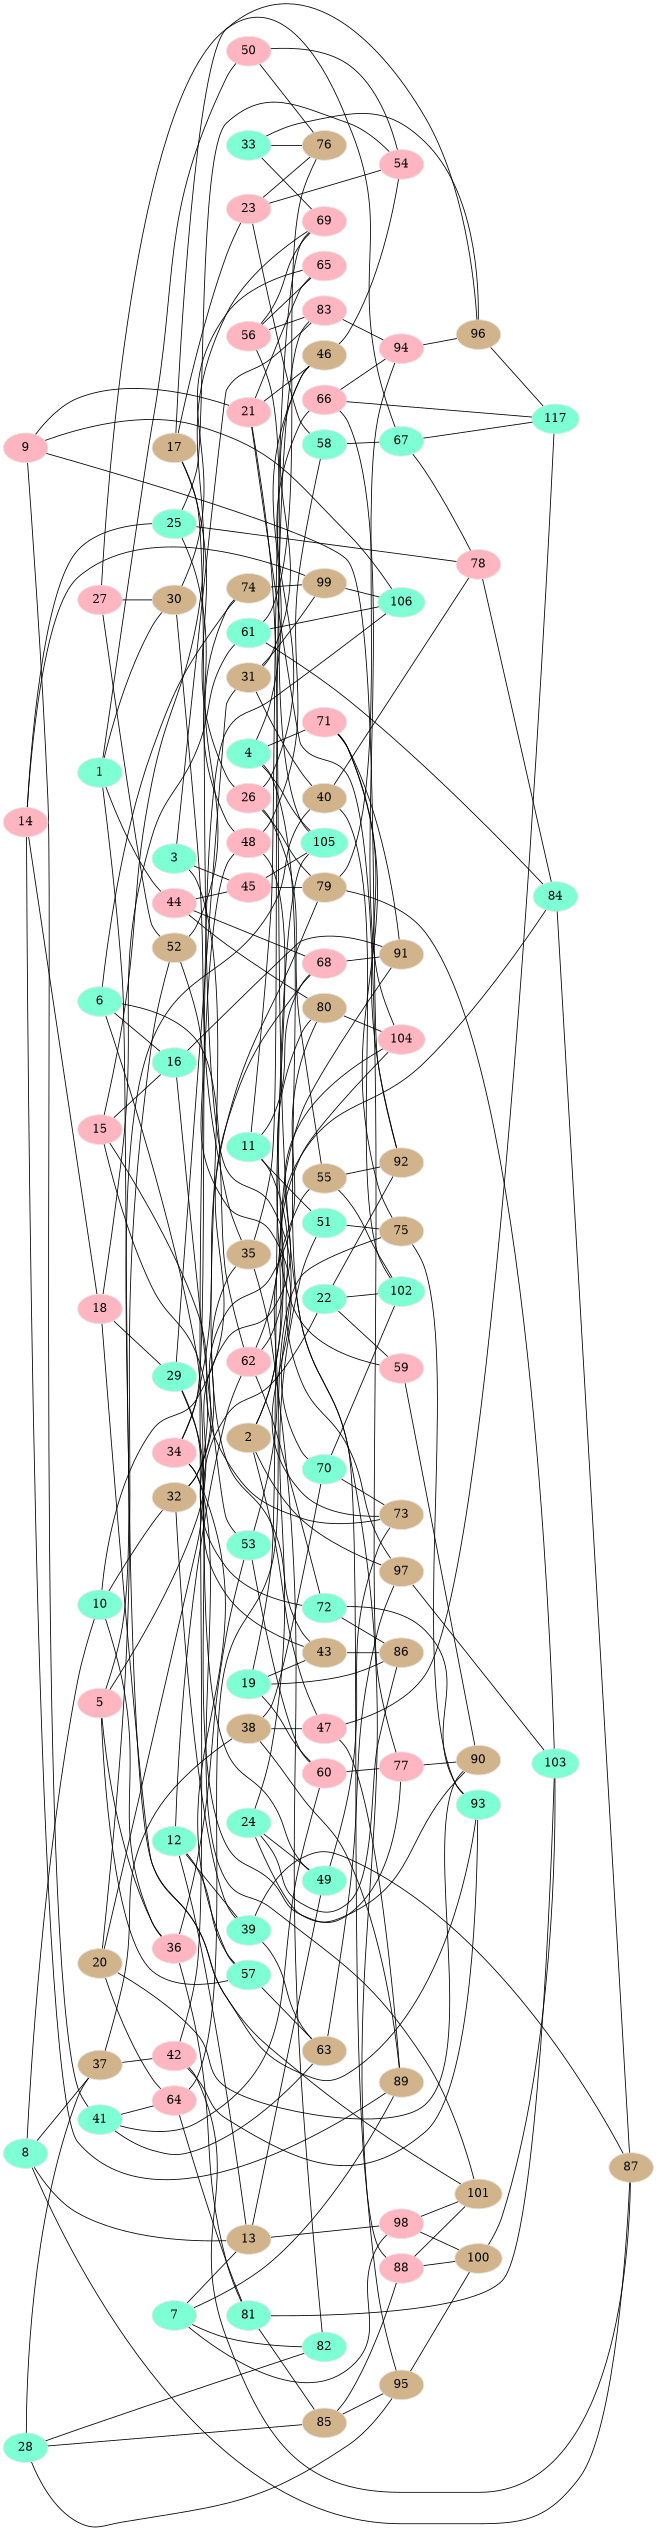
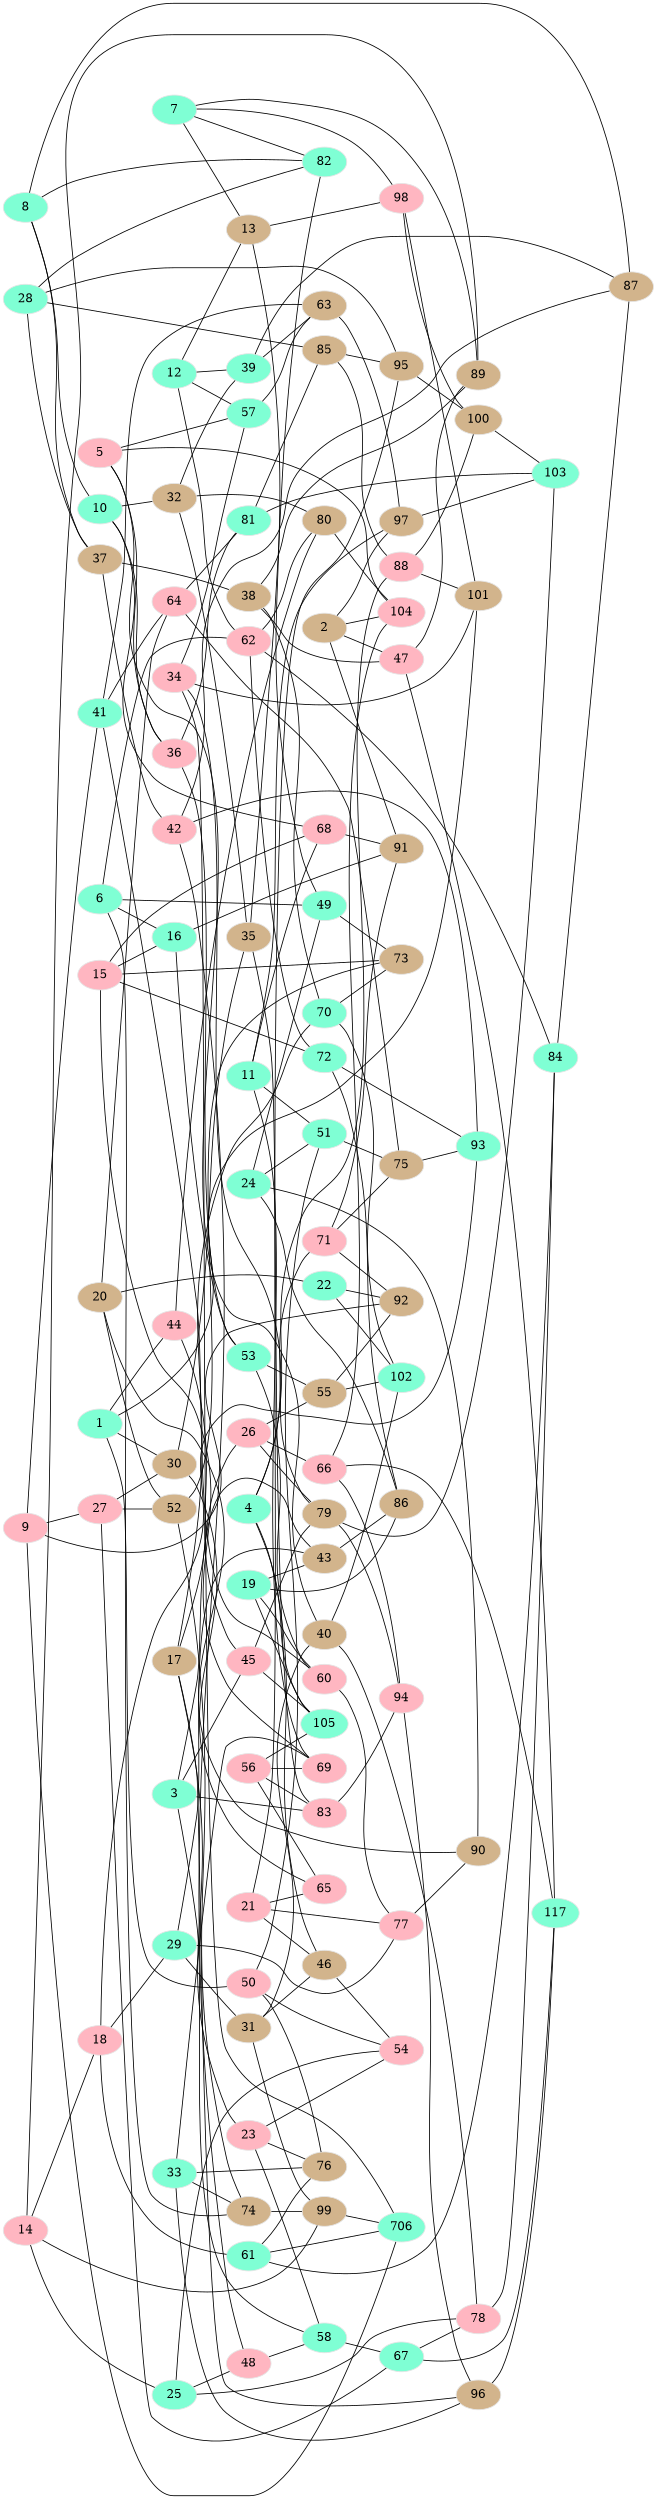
edge "21" -- "9": now "27" -- "9"
node "106": label "106" -> "706"
edge "44" -- "68": now "15" -- "68"
node "59": removed
edge "51" -- "50": added
edge "3" -- "58": added
edge "33" -- "74": added
edge "8" -- "13": now "8" -- "82"
